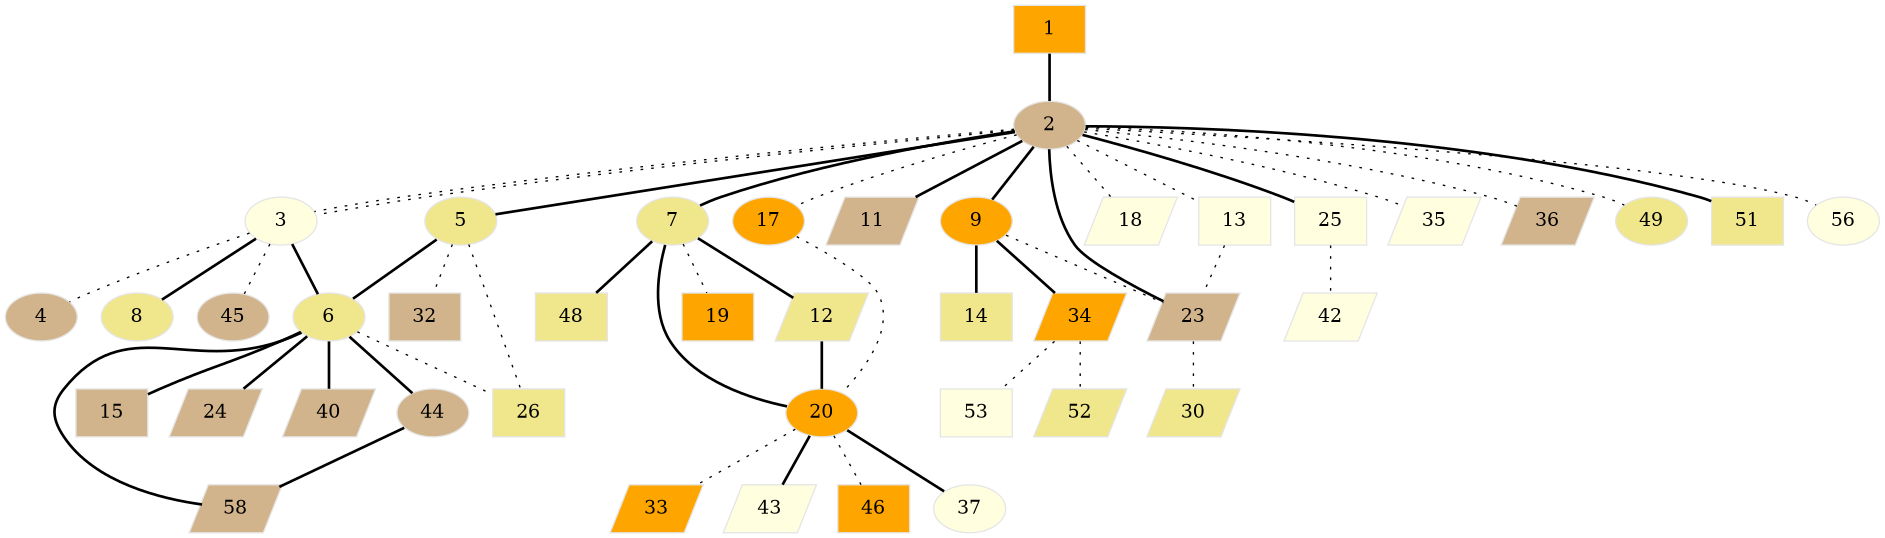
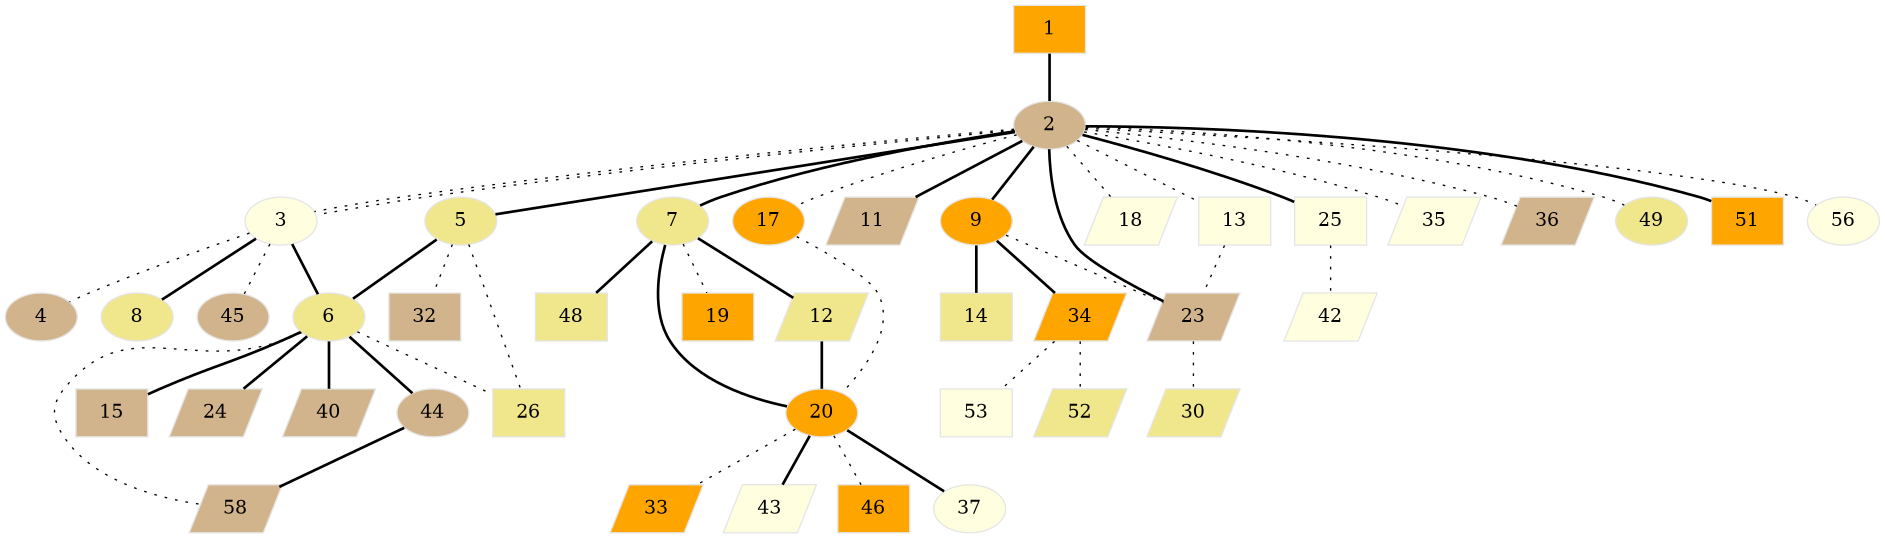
node "51": fillcolor khaki -> orange
edge "6" -- "58": style bold -> dotted
